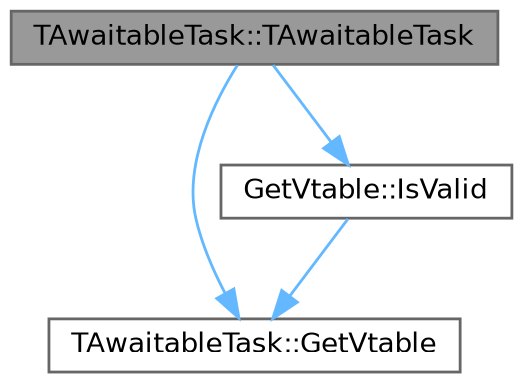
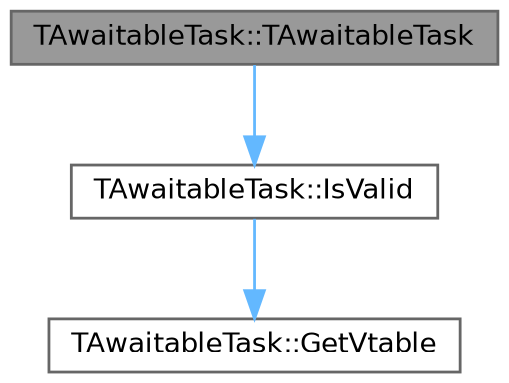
edge "TAwaitableTask::TAwaitableTask" -> "TAwaitableTask::GetVtable": removed
node "GetVtable::IsValid": label "GetVtable::IsValid" -> "TAwaitableTask::IsValid"
